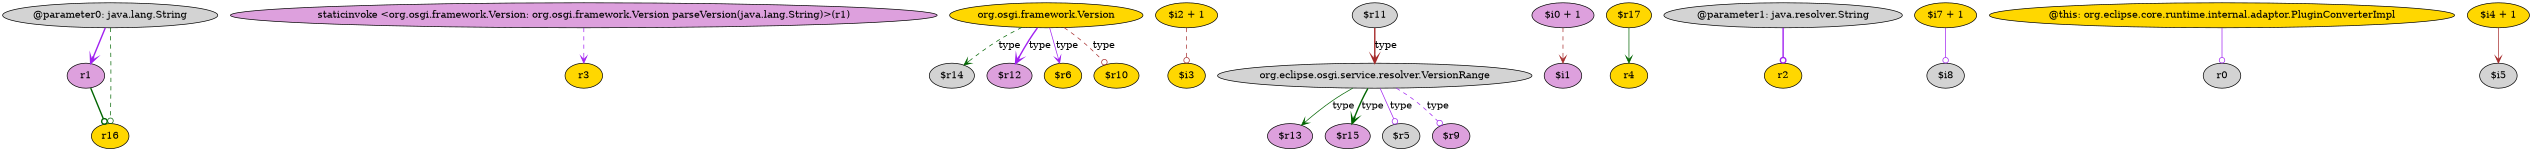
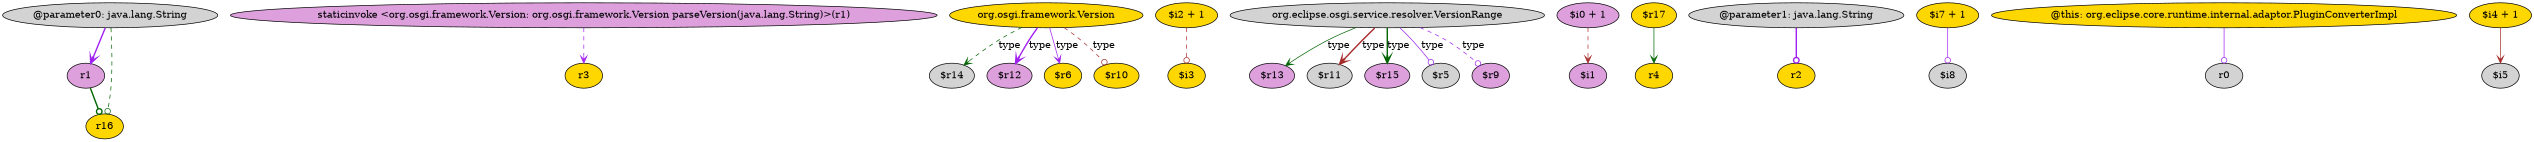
node "@parameter1: java.resolver.String": label "@parameter1: java.resolver.String" -> "@parameter1: java.lang.String"
edge "$r11" -> "org.eclipse.osgi.service.resolver.VersionRange": reversed
